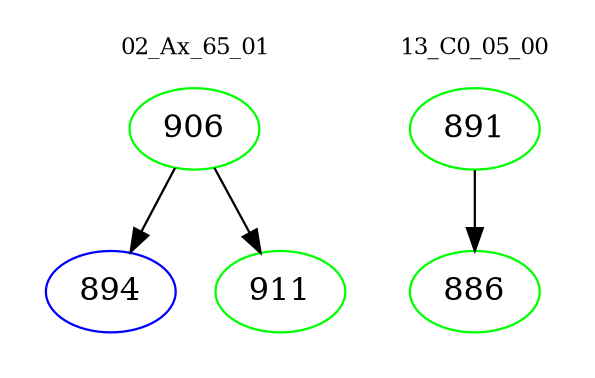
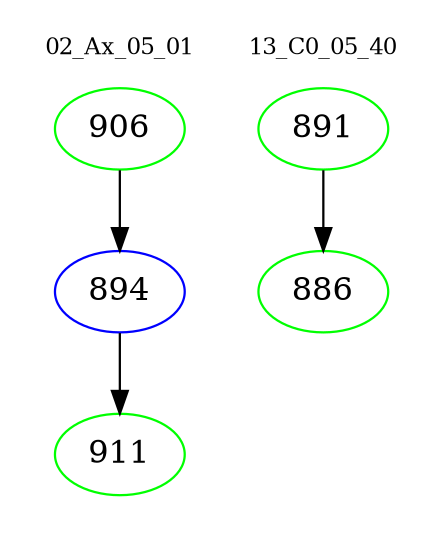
cluster "02_Ax_65_01": label "02_Ax_65_01" -> "02_Ax_05_01"
cluster "13_C0_05_00": label "13_C0_05_00" -> "13_C0_05_40"
edge "906" -> "911": now "894" -> "911"
